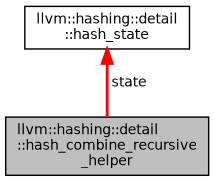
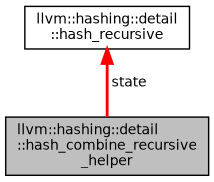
node "llvm::hashing::detail ::hash_state": label "llvm::hashing::detail ::hash_state" -> "llvm::hashing::detail ::hash_recursive"
